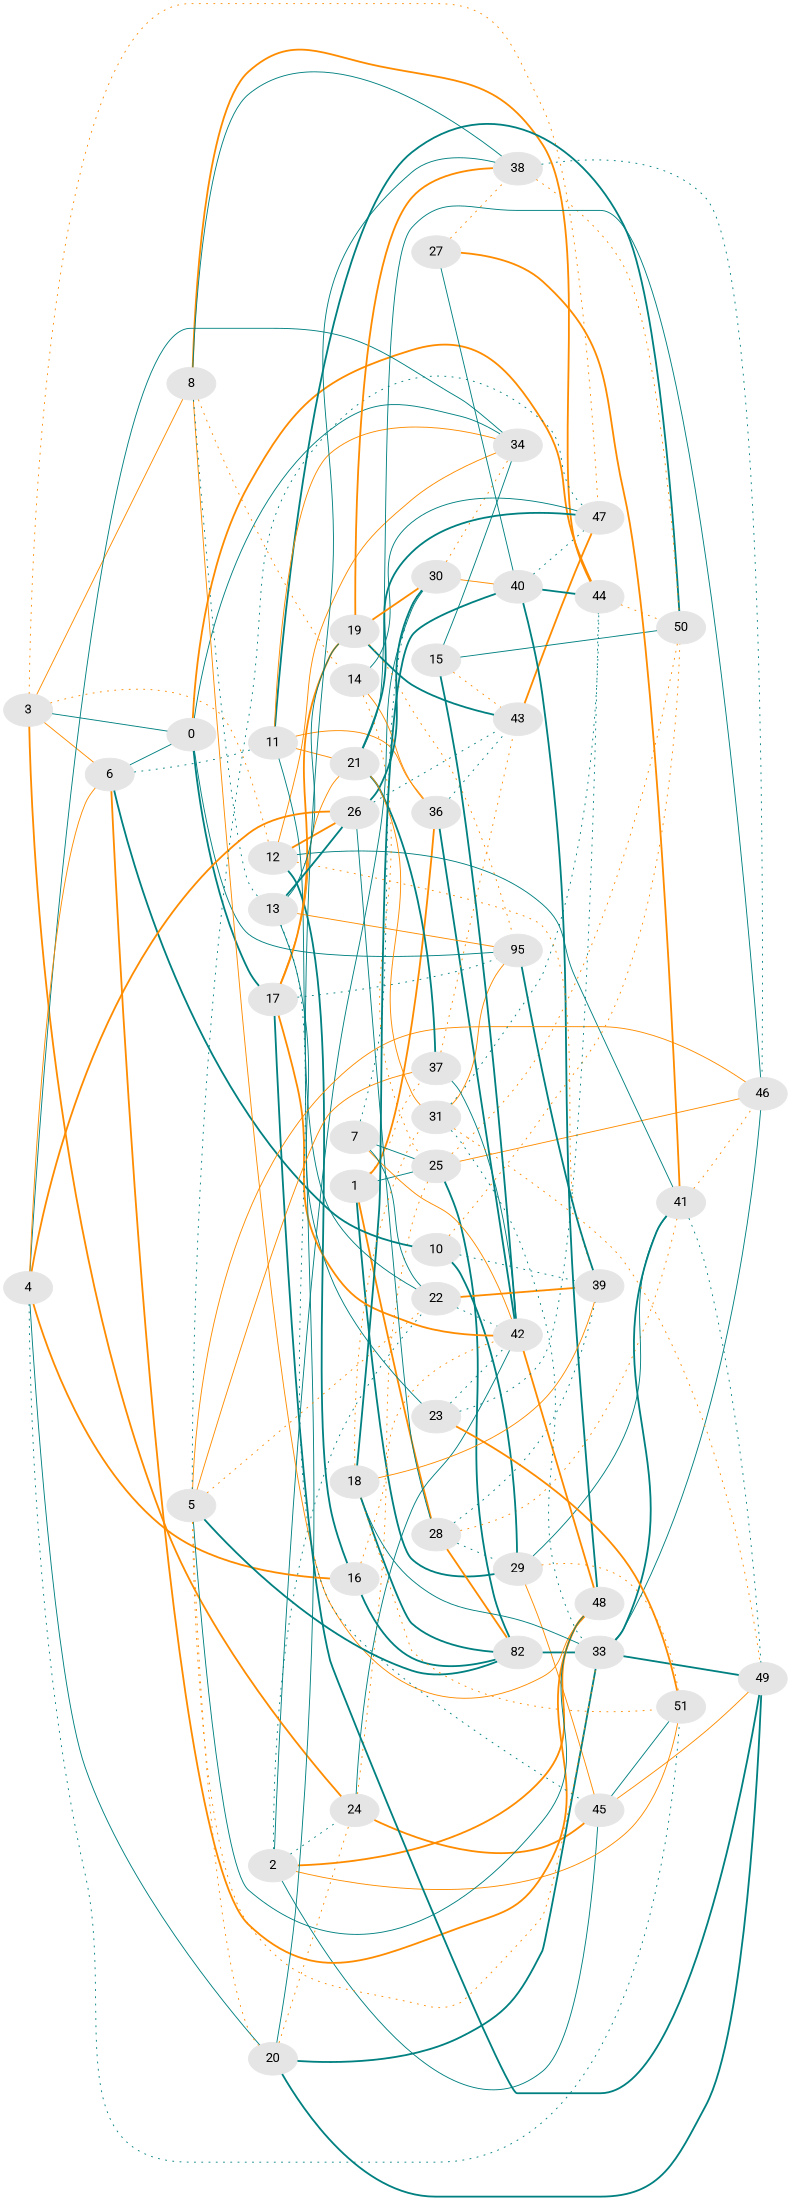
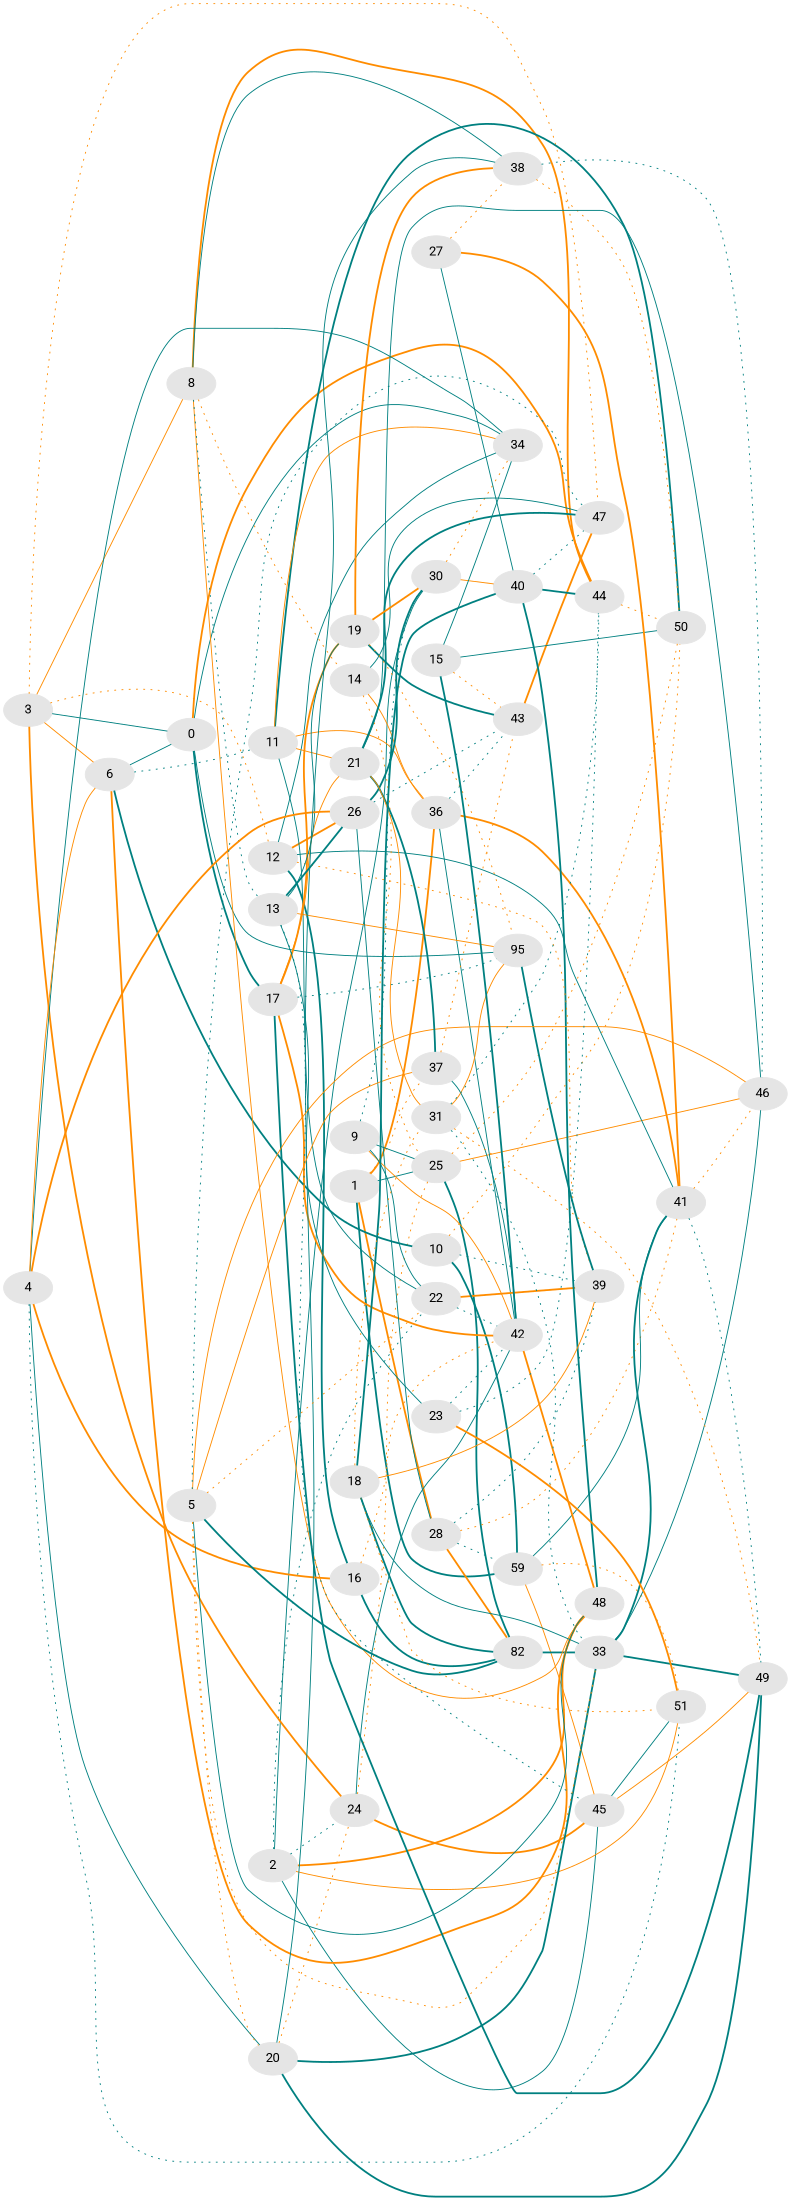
edge "34" -- "12": color darkorange -> teal
edge "36" -- "41": added
edge "36" -- "42": style bold -> solid
node "7": label "7" -> "9"
node "29": label "29" -> "59"
